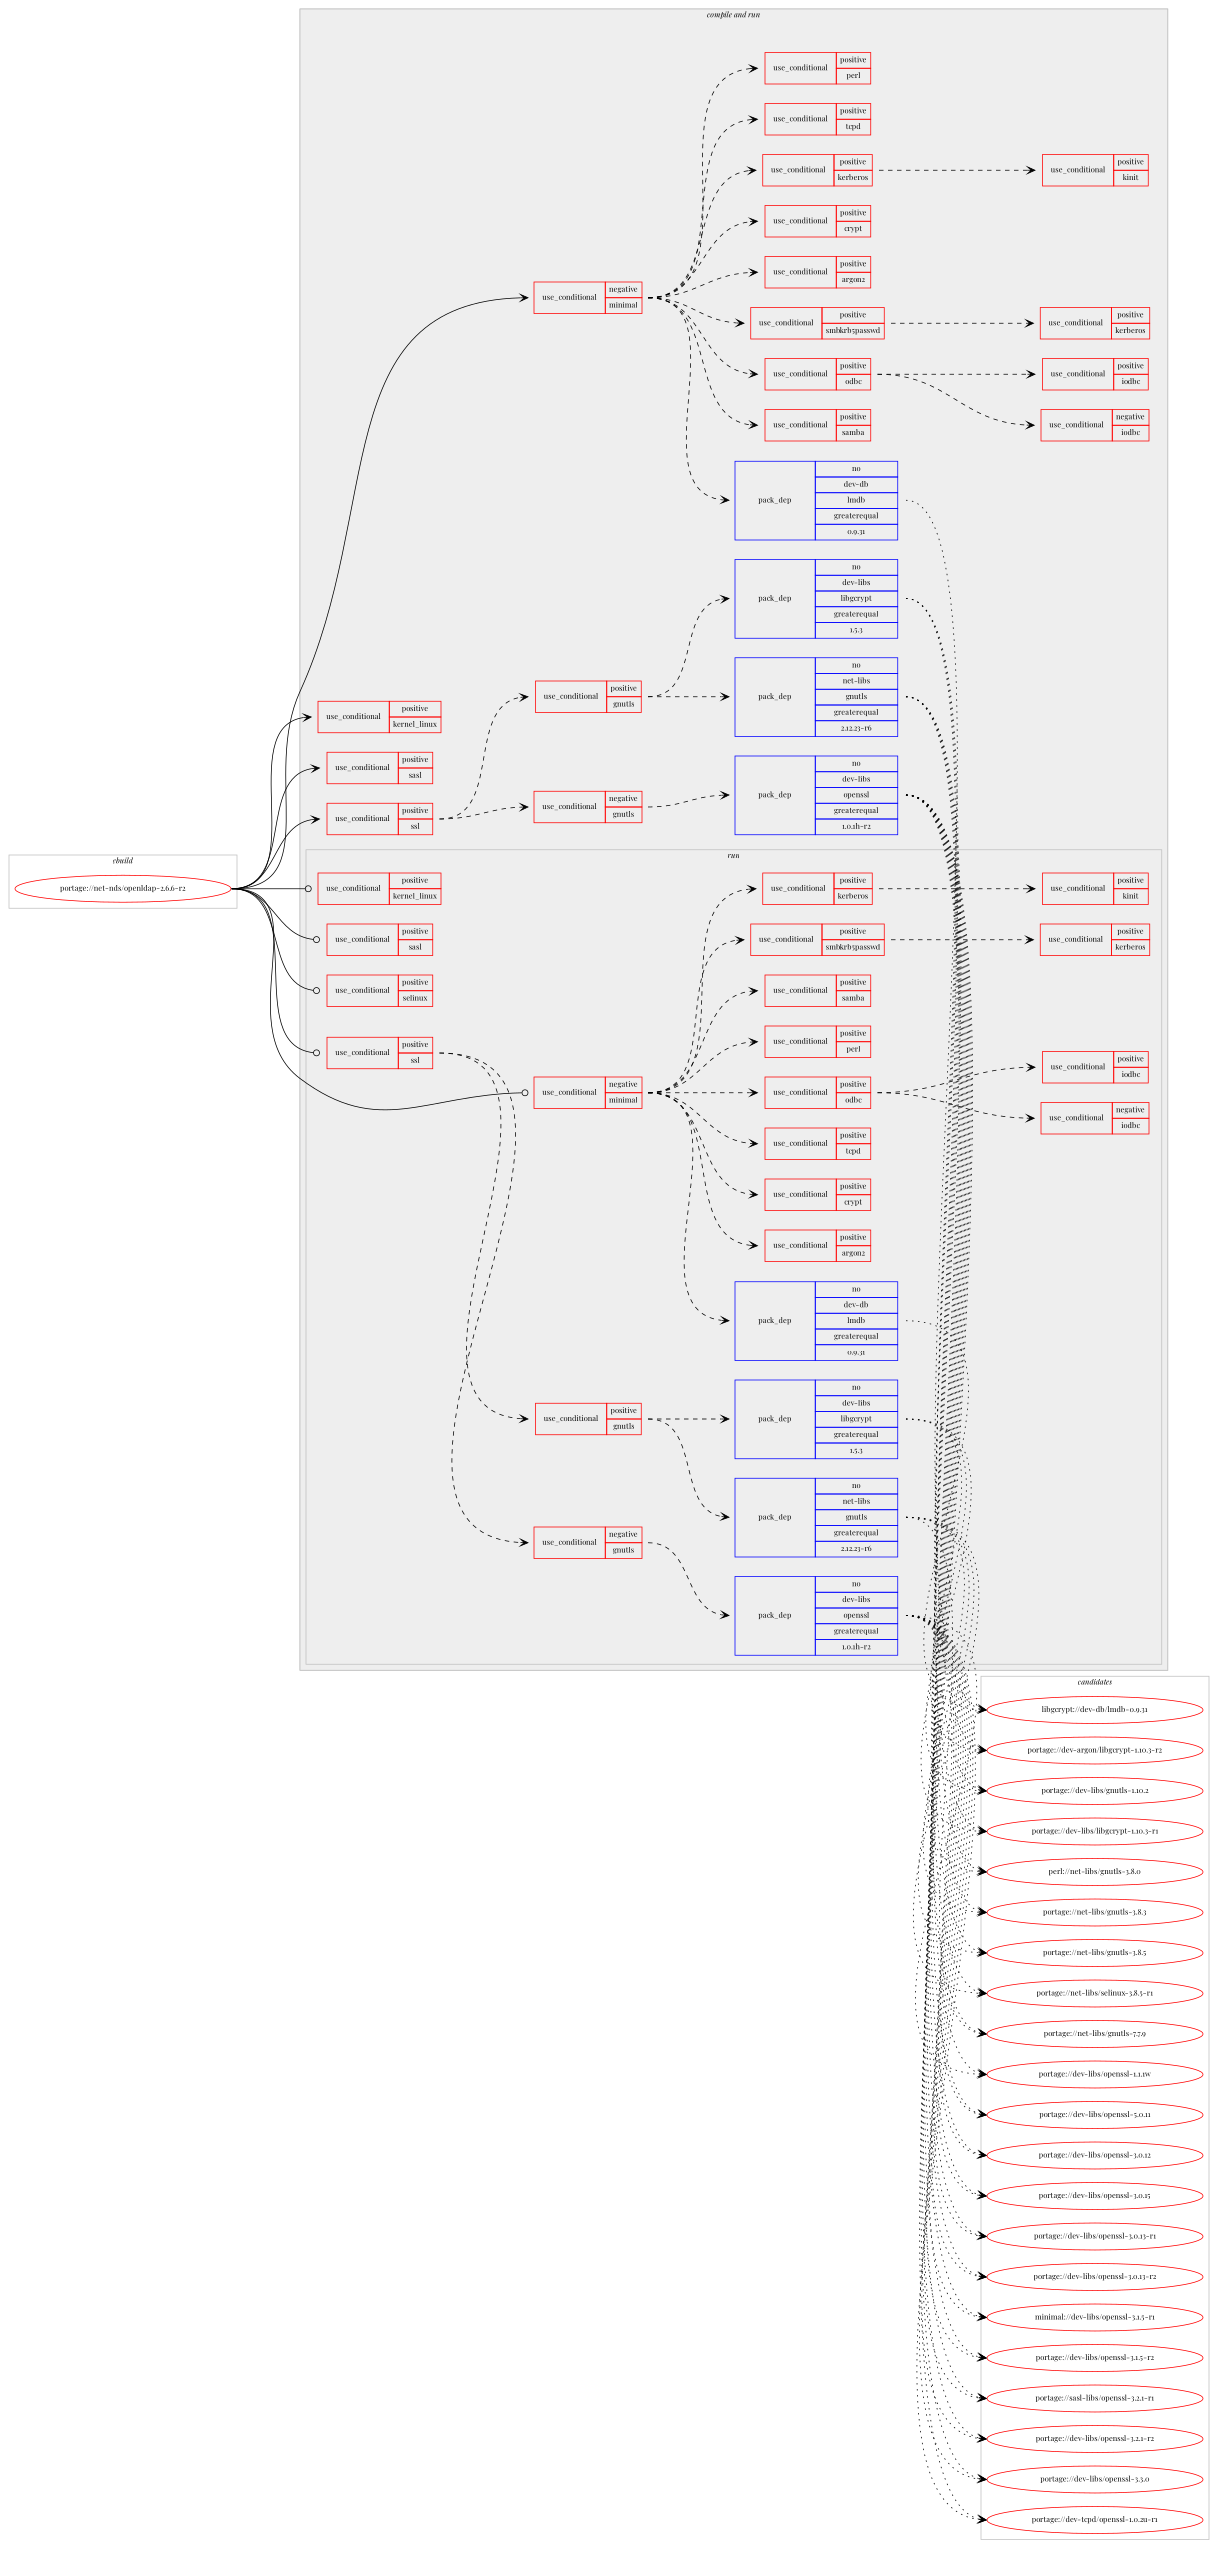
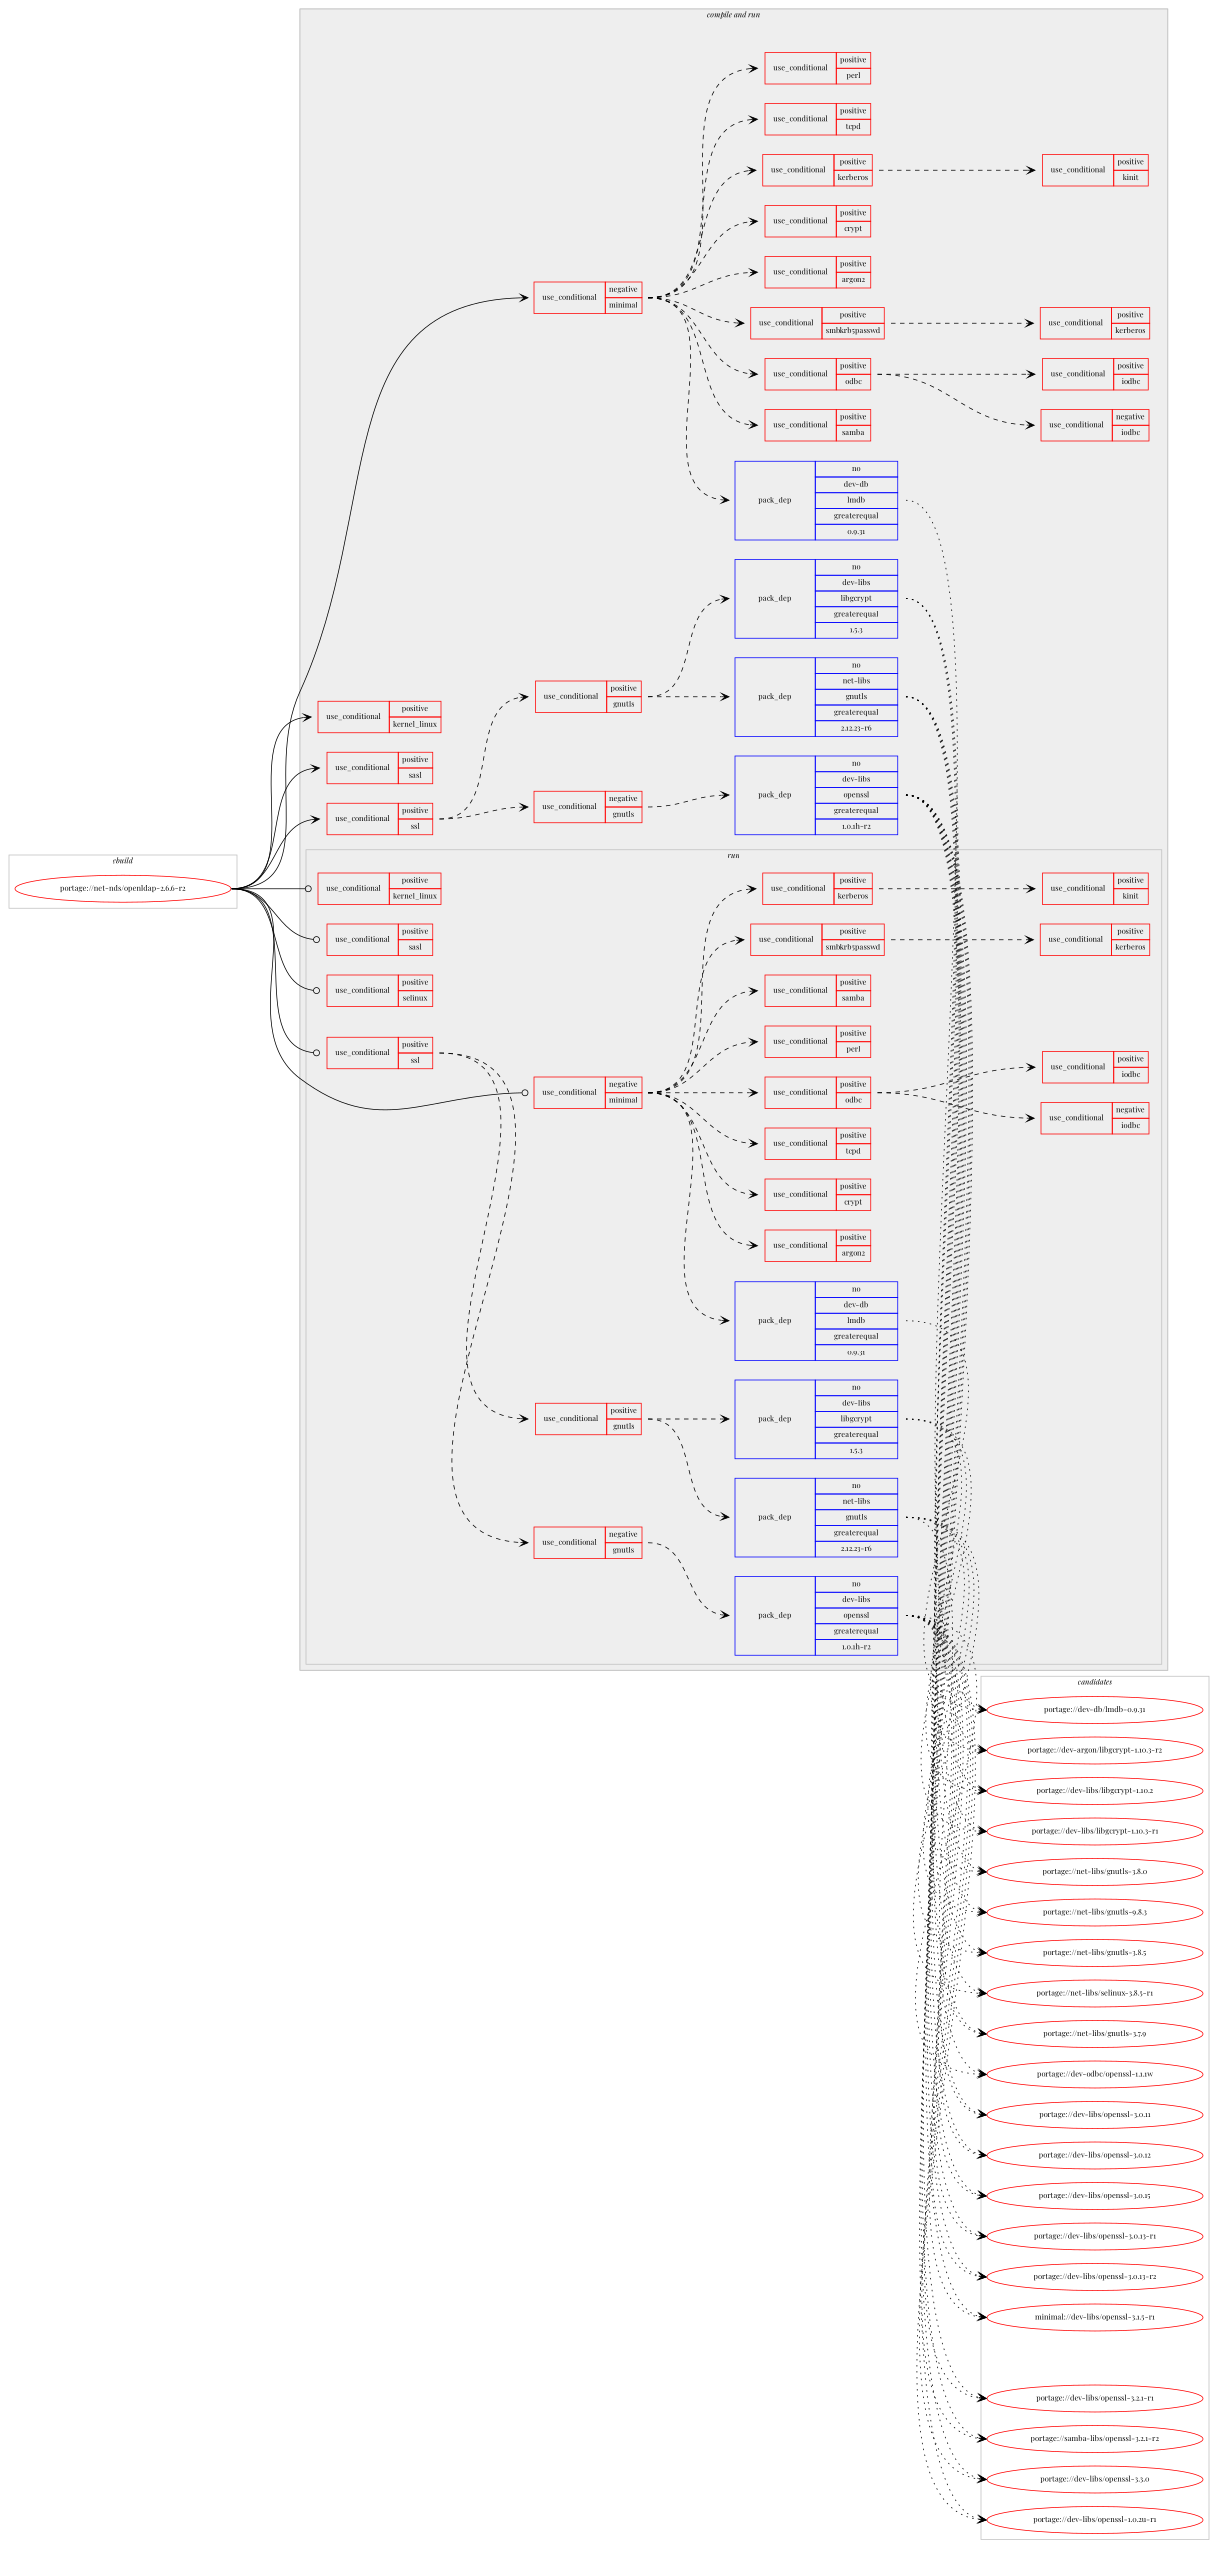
node "libgcrypt://dev-db/lmdb-0.9.31": label "libgcrypt://dev-db/lmdb-0.9.31" -> "portage://dev-db/lmdb-0.9.31"
node "portage://dev-libs/gnutls-1.10.2": label "portage://dev-libs/gnutls-1.10.2" -> "portage://dev-libs/libgcrypt-1.10.2"
node "perl://net-libs/gnutls-3.8.0": label "perl://net-libs/gnutls-3.8.0" -> "portage://net-libs/gnutls-3.8.0"
node "portage://net-libs/gnutls-3.8.3": label "portage://net-libs/gnutls-3.8.3" -> "portage://net-libs/gnutls-9.8.3"
node "portage://net-libs/gnutls-7.7.9": label "portage://net-libs/gnutls-7.7.9" -> "portage://net-libs/gnutls-3.7.9"
node "portage://dev-libs/openssl-1.1.1w": label "portage://dev-libs/openssl-1.1.1w" -> "portage://dev-odbc/openssl-1.1.1w"
node "portage://dev-libs/openssl-5.0.11": label "portage://dev-libs/openssl-5.0.11" -> "portage://dev-libs/openssl-3.0.11"
node "portage://dev-libs/openssl-3.1.5-r2": removed
node "portage://sasl-libs/openssl-3.2.1-r1": label "portage://sasl-libs/openssl-3.2.1-r1" -> "portage://dev-libs/openssl-3.2.1-r1"
node "portage://dev-libs/openssl-3.2.1-r2": label "portage://dev-libs/openssl-3.2.1-r2" -> "portage://samba-libs/openssl-3.2.1-r2"
node "portage://dev-tcpd/openssl-1.0.2u-r1": label "portage://dev-tcpd/openssl-1.0.2u-r1" -> "portage://dev-libs/openssl-1.0.2u-r1"
